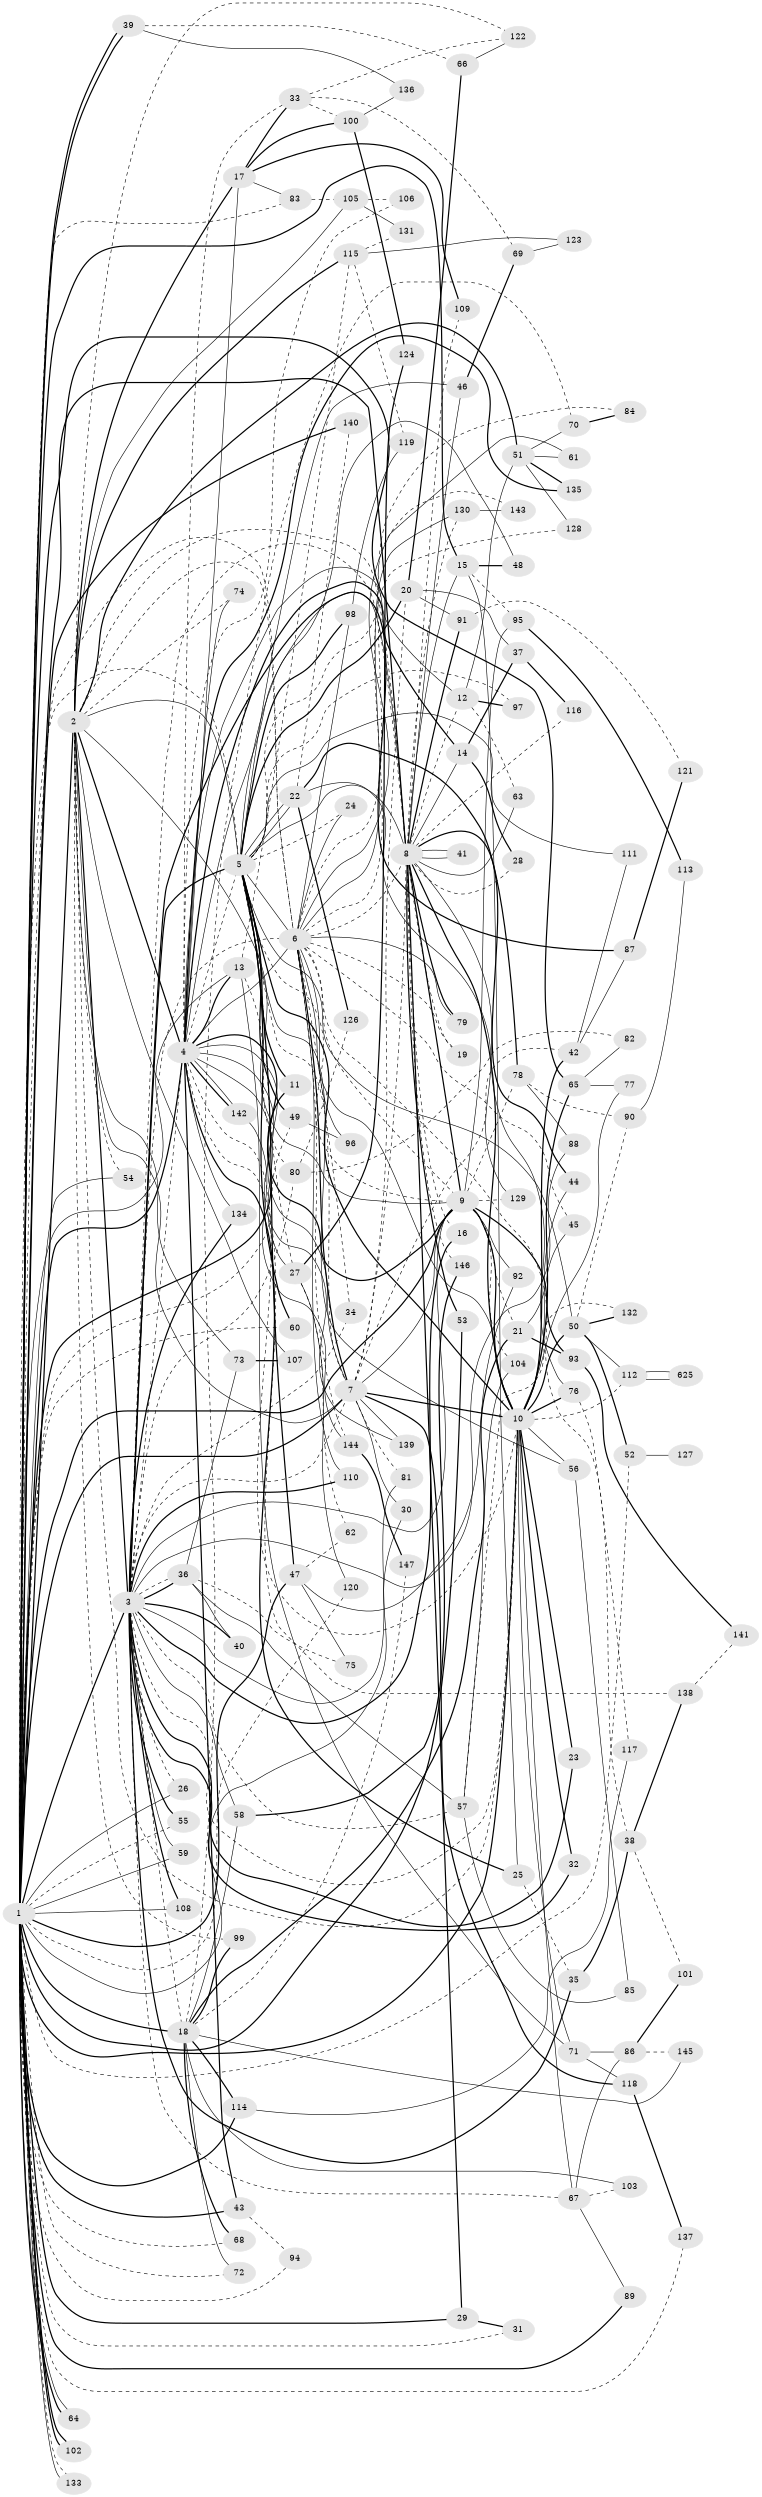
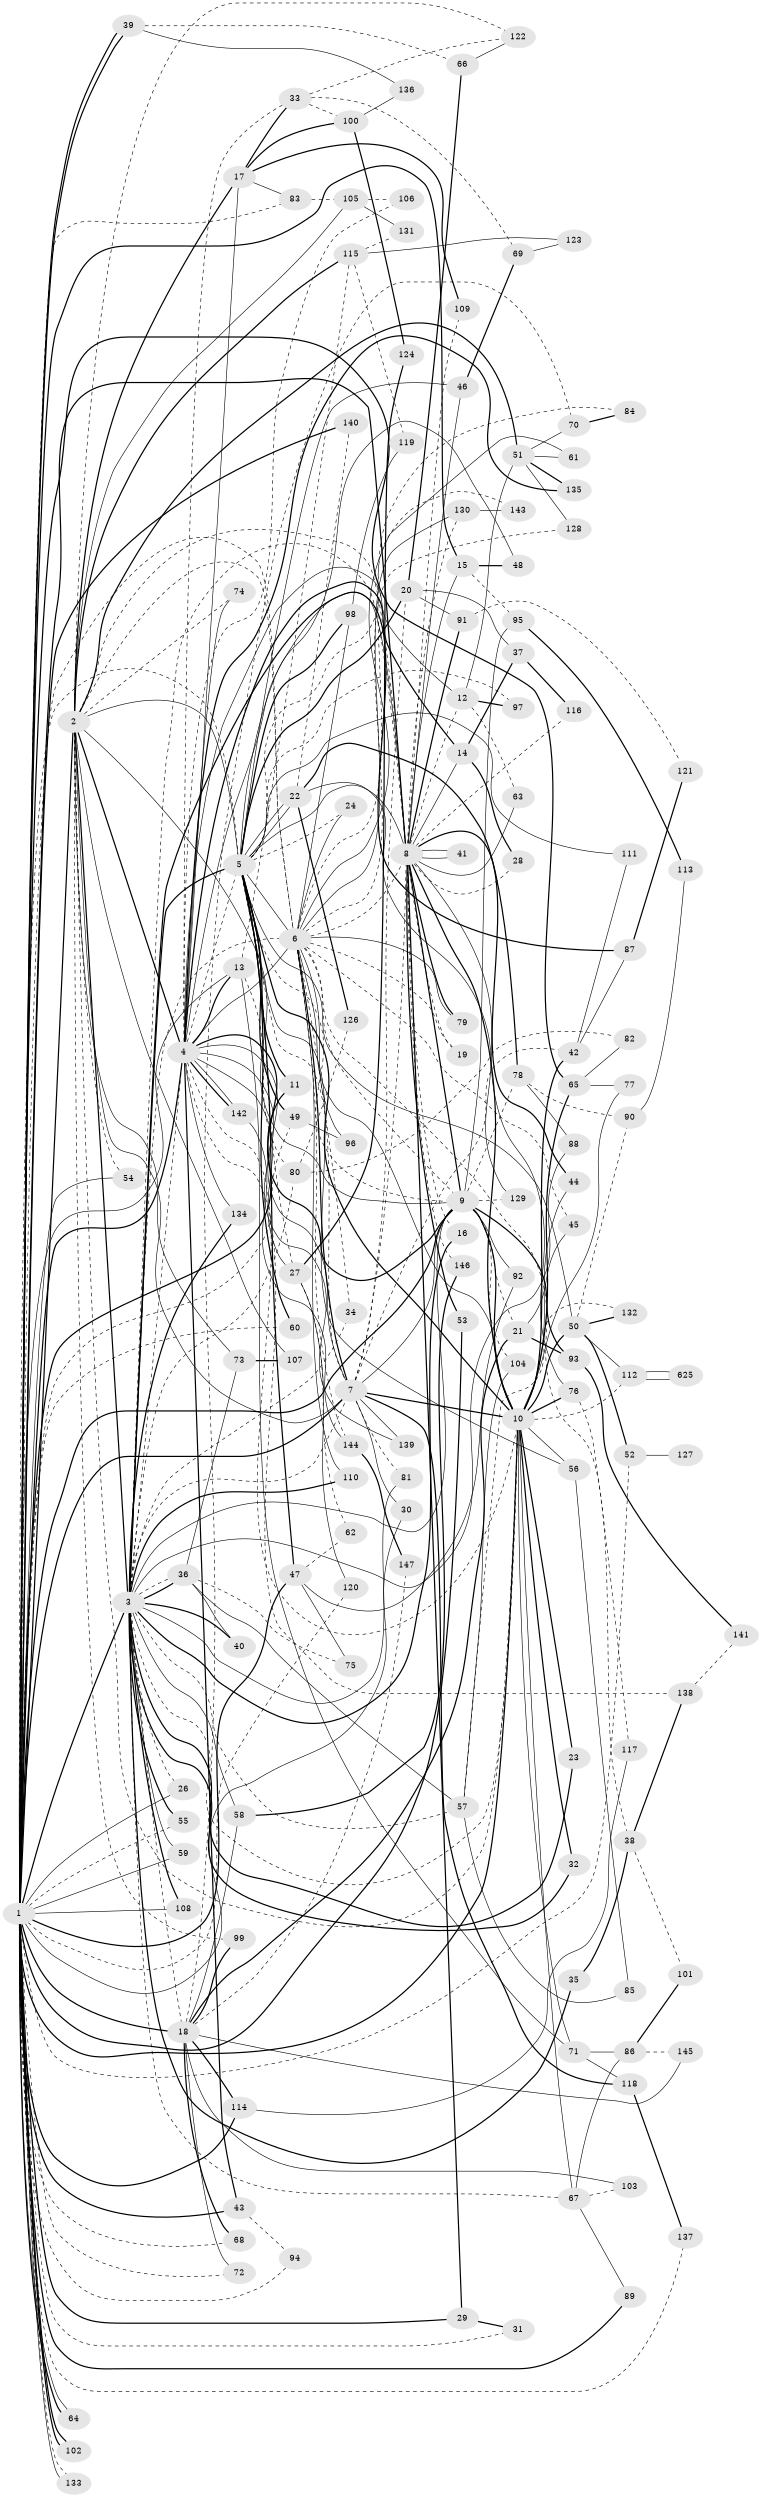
node "25": removed
